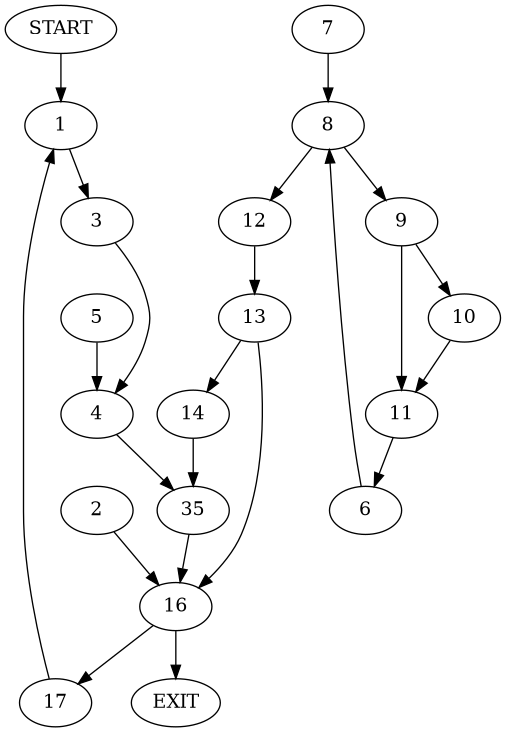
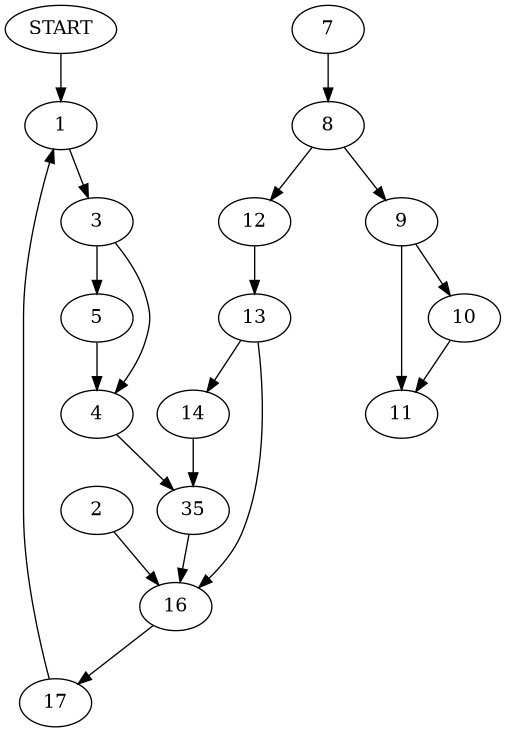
edge "3" -> "5": added
node "6": removed
node "EXIT": removed
